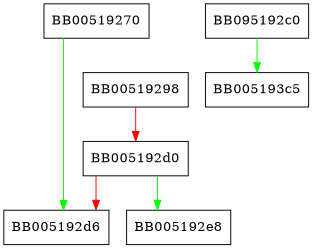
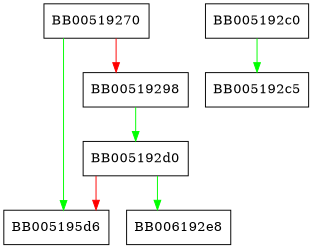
node "BB095192c0": label "BB095192c0" -> "BB005192c0"
edge "BB00519270" -> "BB00519298": added
node "BB005193c5": label "BB005193c5" -> "BB005192c5"
edge "BB00519298" -> "BB005192d0": color red -> green
node "BB005192d6": label "BB005192d6" -> "BB005195d6"
node "BB005192e8": label "BB005192e8" -> "BB006192e8"
